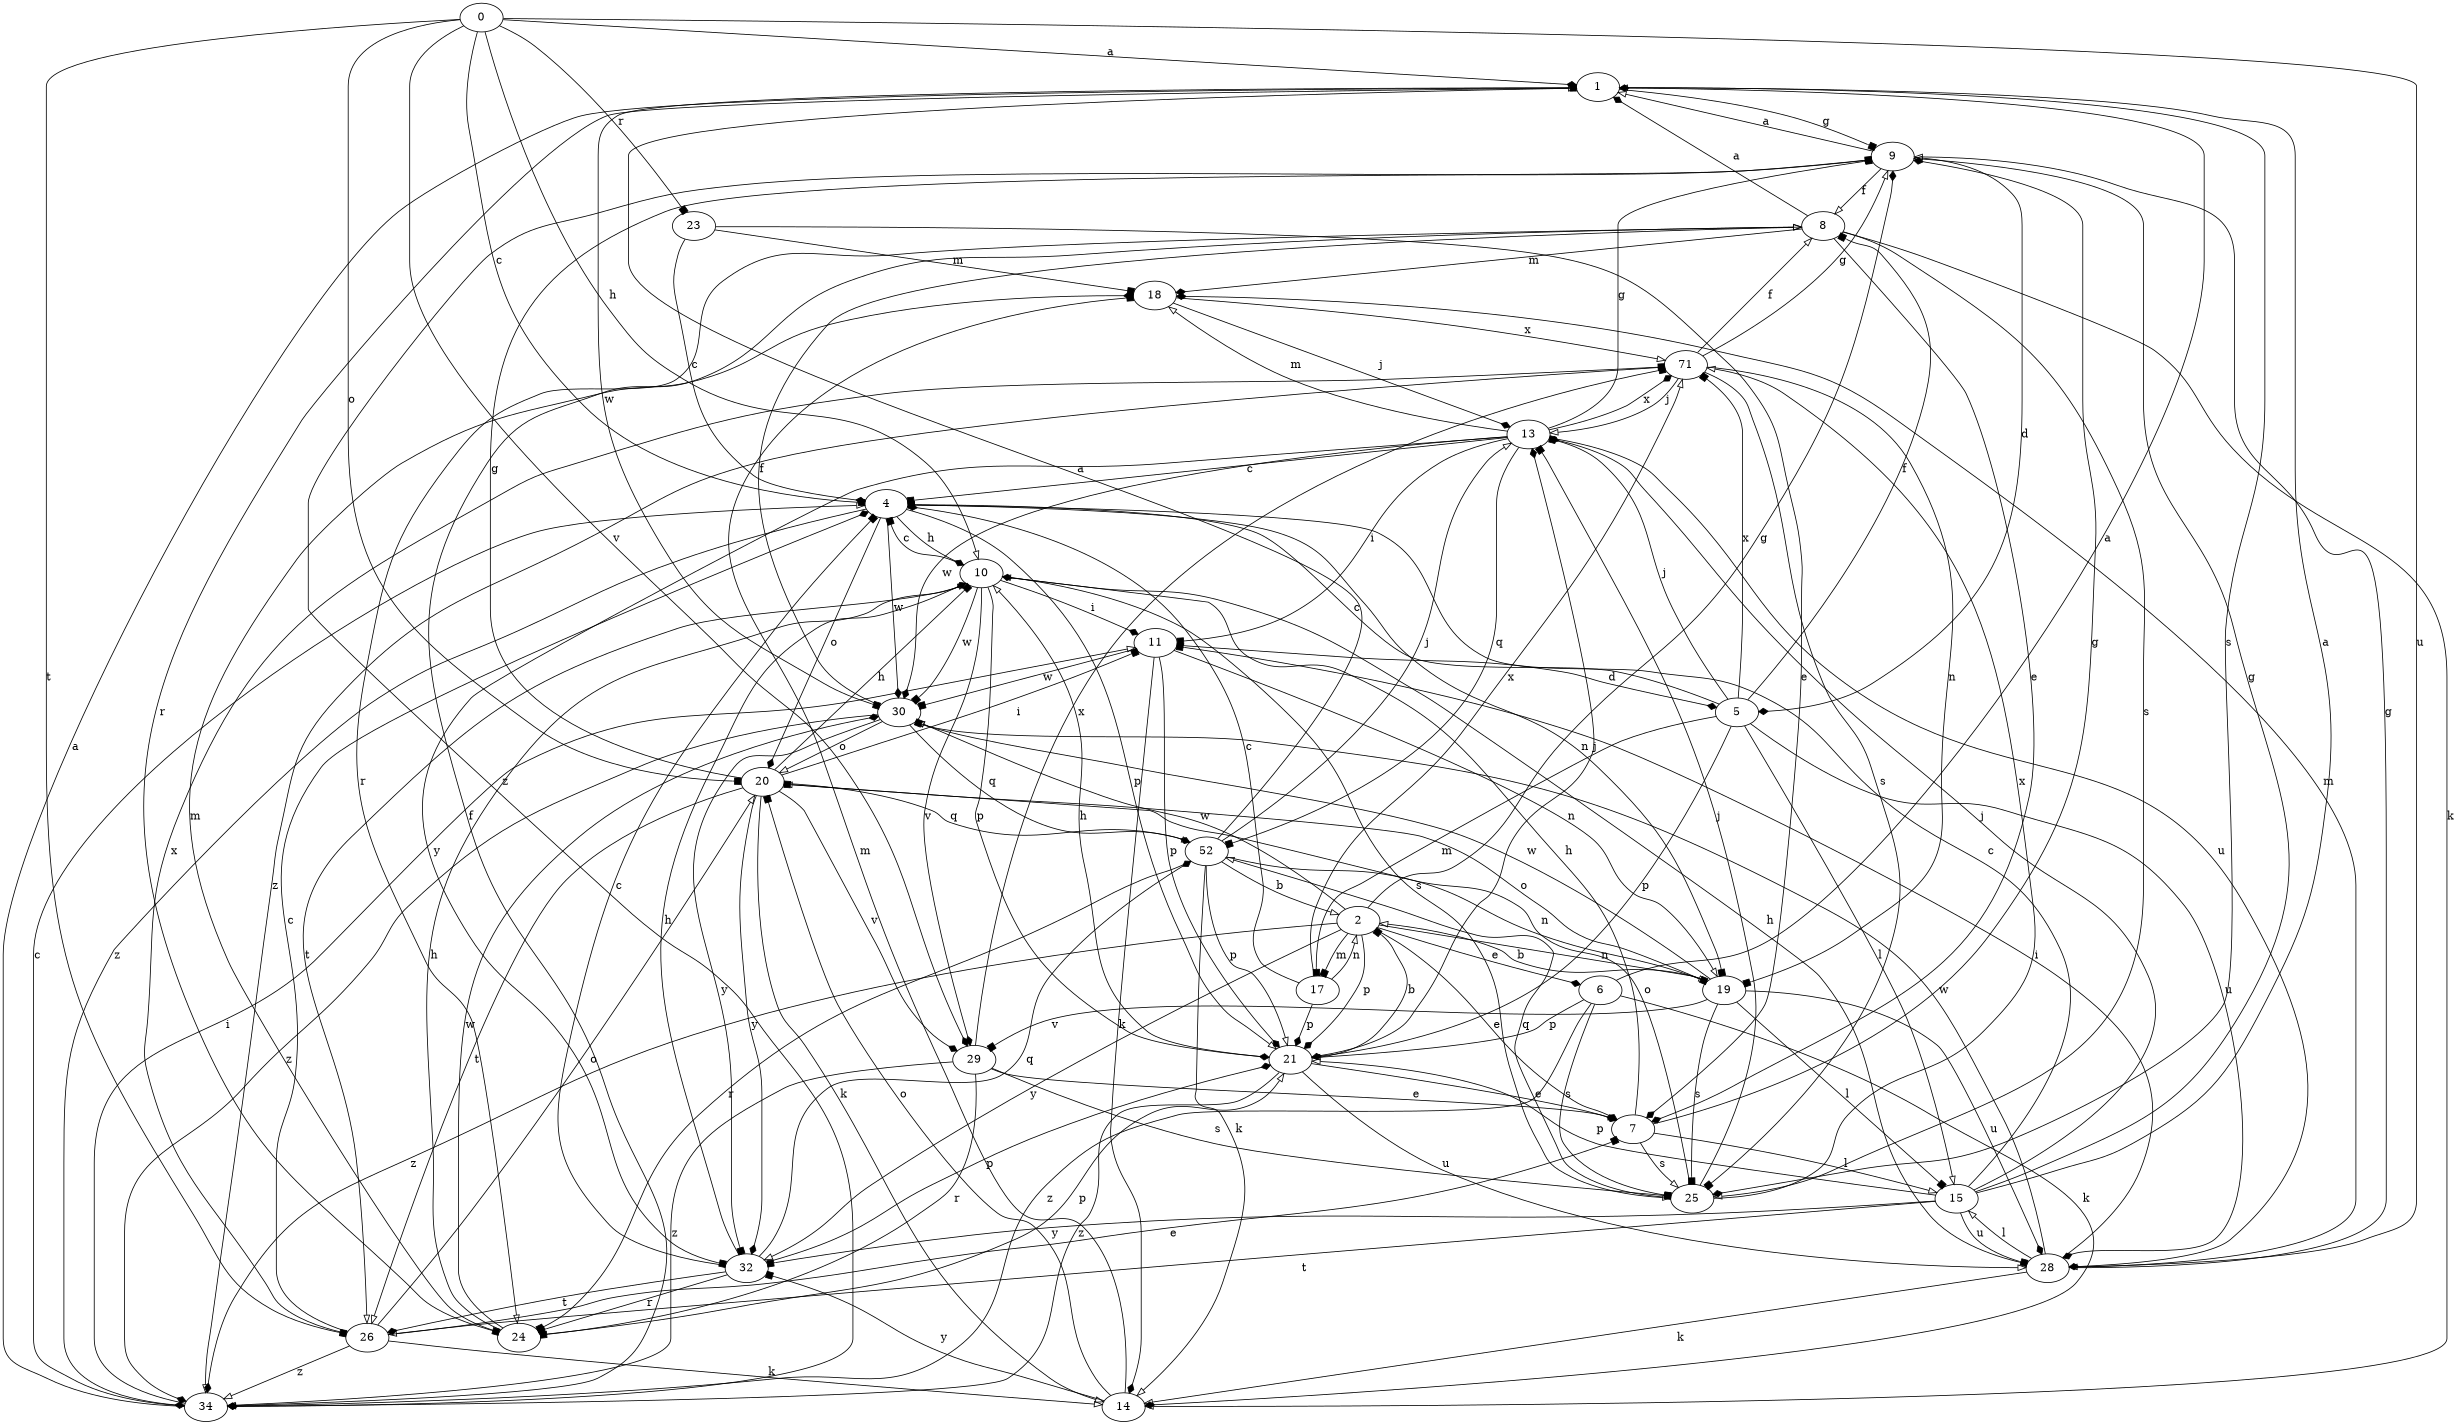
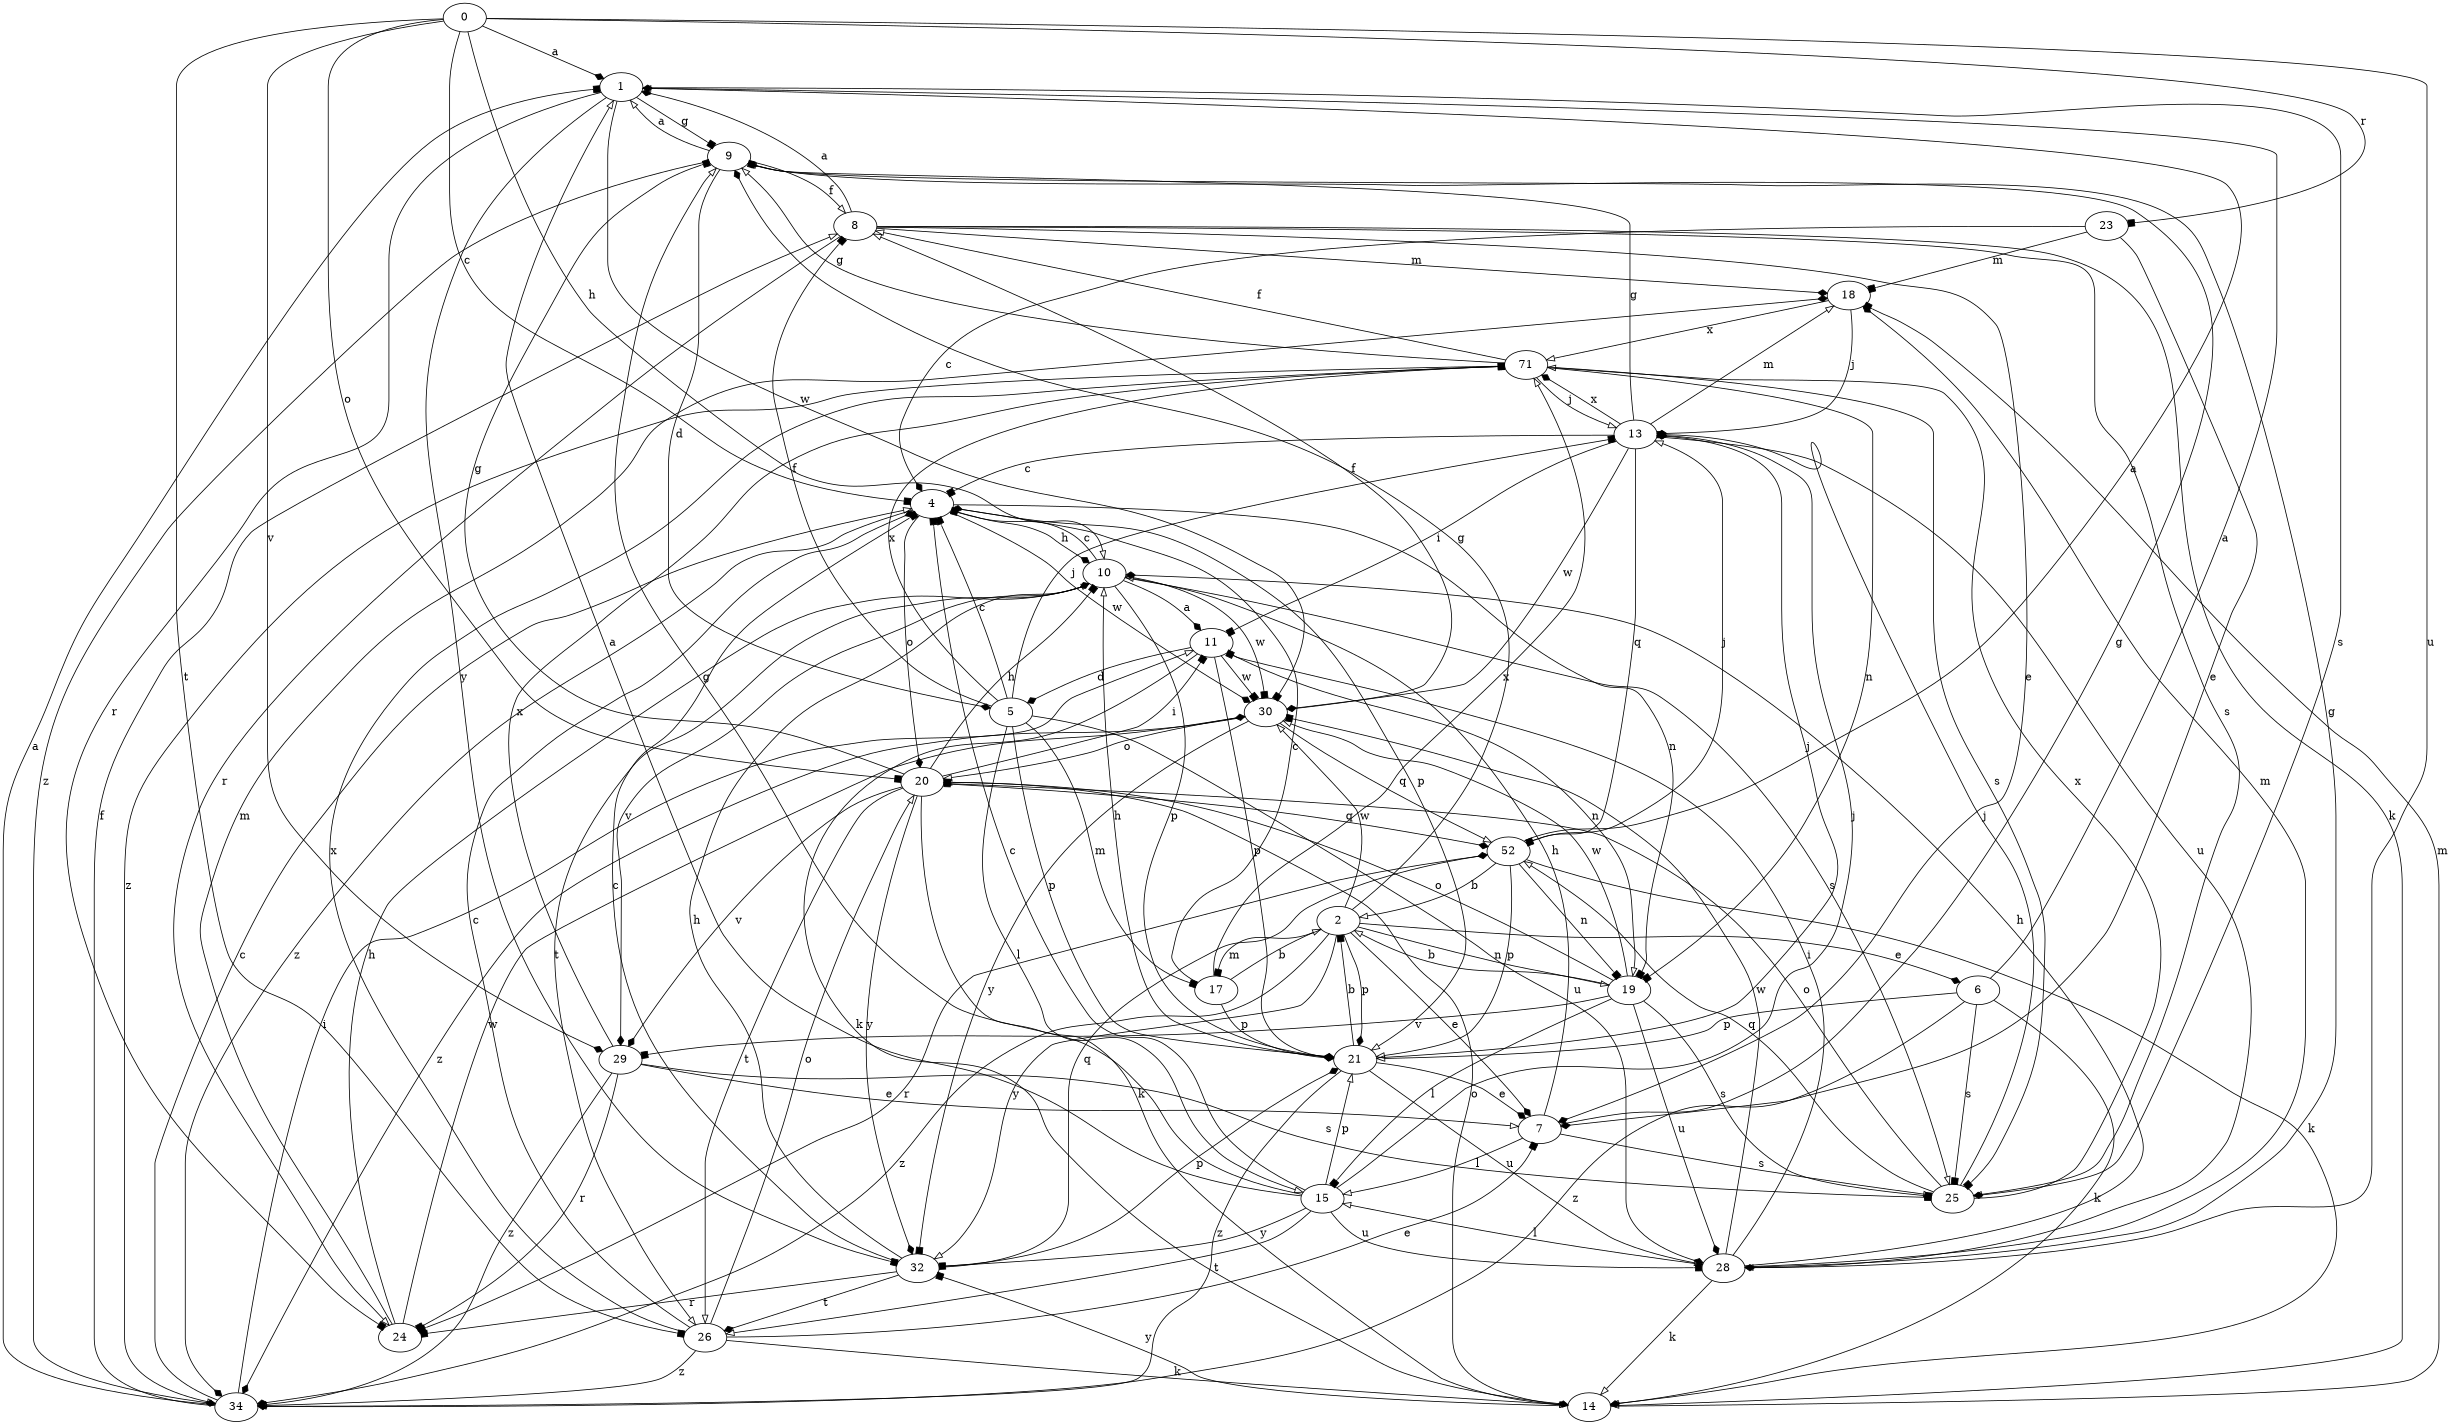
edge "13" -> "32": now "1" -> "32"
edge "10" -> "11": label "i" -> "a"
edge "17" -> "2": label "n" -> "b"
edge "24" -> "21": removed, label "p"
